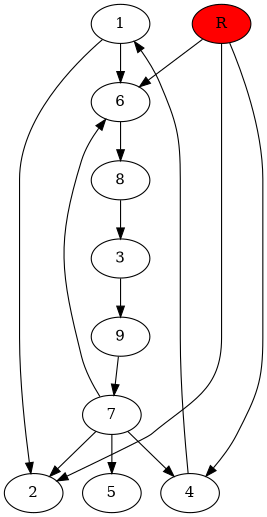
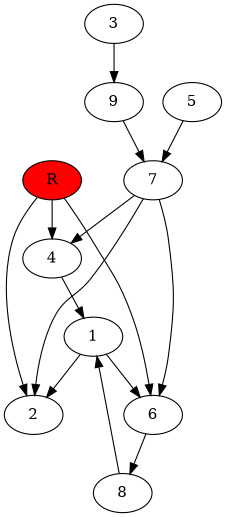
edge "8" -> "3": now "8" -> "1"
edge "7" -> "5": reversed
